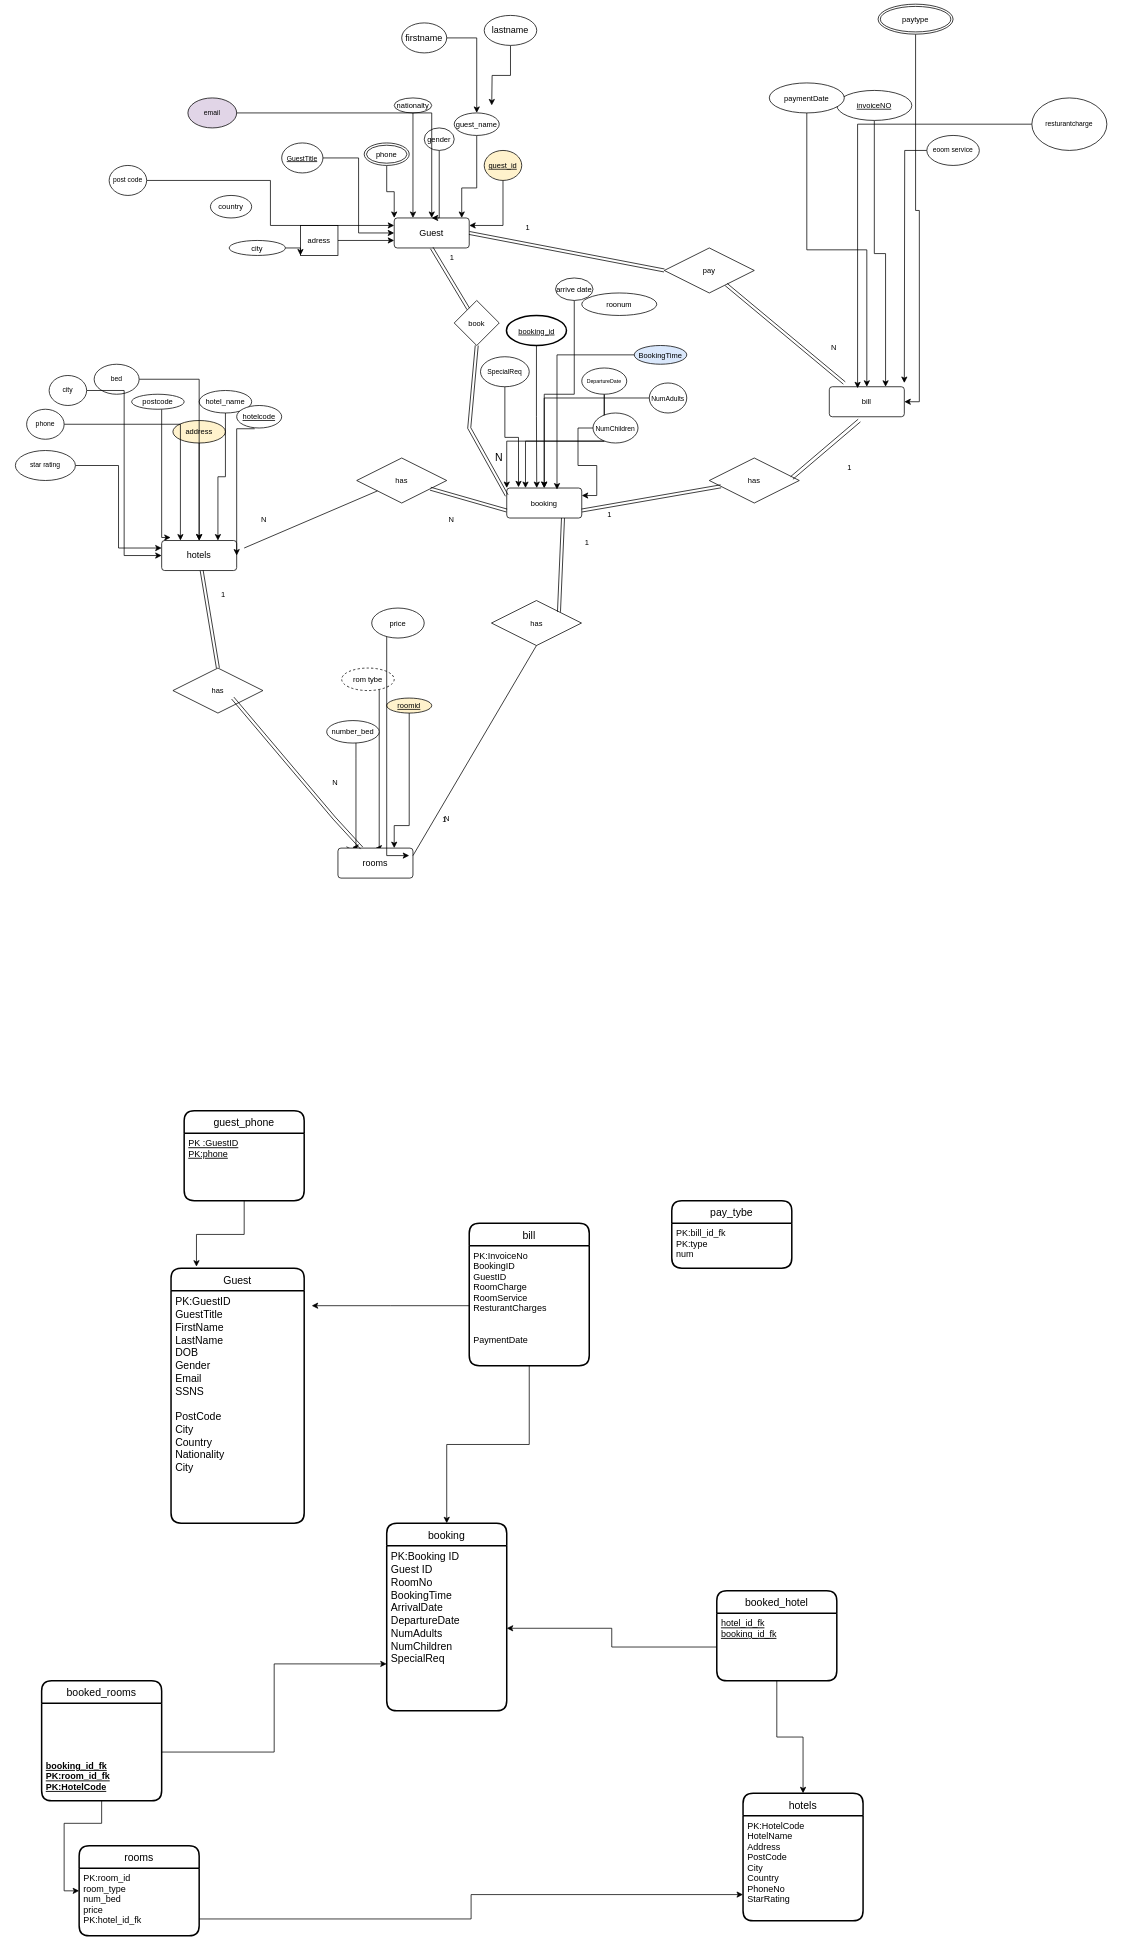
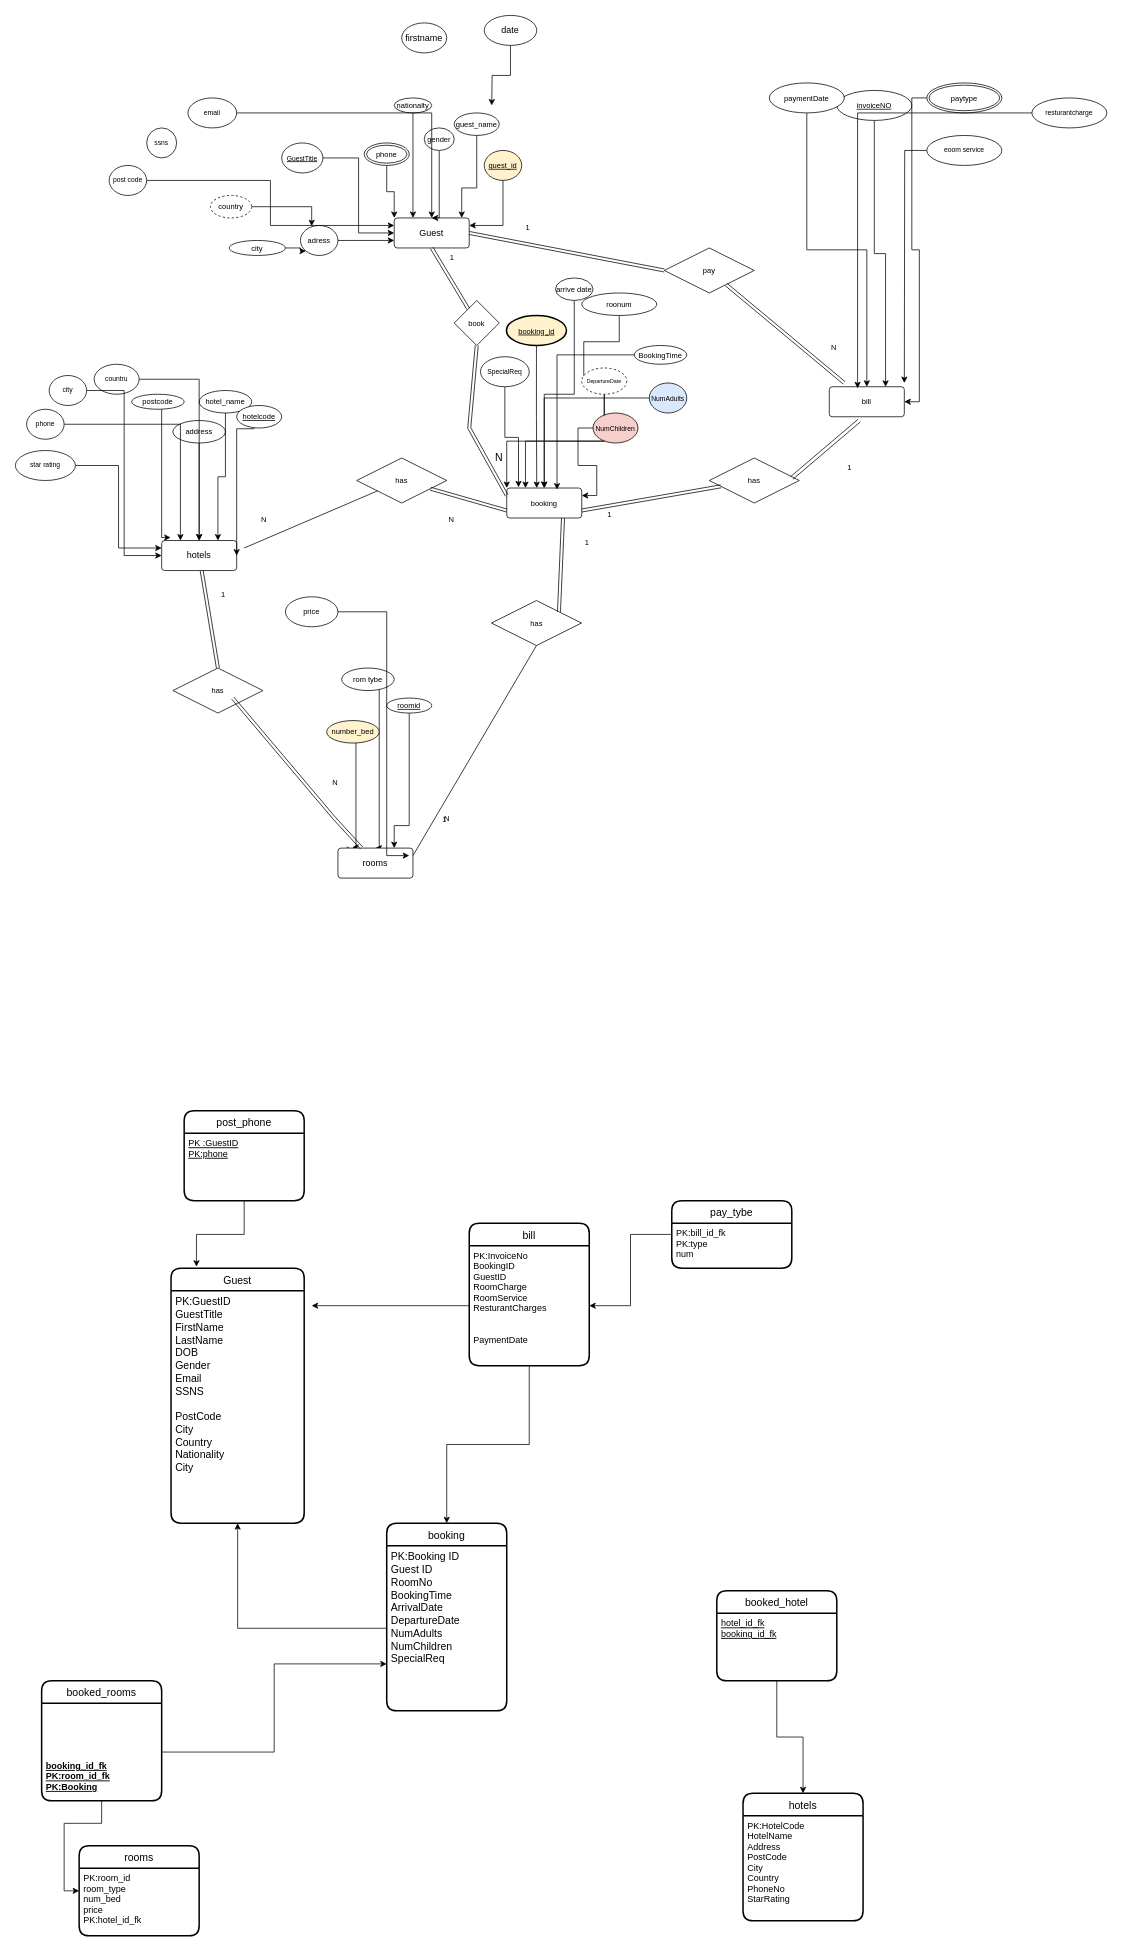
node "paytype": moved (915, 19) -> (964, 98)
node "lastname": label "lastname" -> "date"
edge "firstname" -> "guest_name": removed
node "email": fillcolor #e1d5e7 -> #ffffff
node "resturantcharge": size 75x53 -> 75x30
node "ssns": added
node "eoom service": size 53x30 -> 75x30
node "country": style solid -> dashed
edge "country" -> "adress": added
node "adress": shape rectangle -> ellipse
node "booking_id": fillcolor #ffffff -> #fff2cc
edge "roonum" -- "DepartureDate": added
node "BookingTime": fillcolor #dae8fc -> #ffffff
node "bed": label "bed" -> "countru"
node "DepartureDate": style solid -> dashed
node "NumAdults": fillcolor #ffffff -> #dae8fc
node "NumChildren": fillcolor #ffffff -> #f8cecc
node "address": fillcolor #fff2cc -> #ffffff
node "price": moved (398, 623) -> (312, 612)
node "rom tybe": style dashed -> solid
node "roomid": fillcolor #fff2cc -> #ffffff
node "number_bed": fillcolor #ffffff -> #fff2cc
node "guest_phone": label "guest_phone" -> "post_phone"
edge "pay_tybe" -> "PK:InvoiceNo BookingID GuestID RoomCharge RoomService ResturantCharges PaymentDate": added
edge "PK:Booking ID Guest ID RoomNo BookingTime ArrivalDate DepartureDate NumAdults NumChildren SpecialReq" -> "PK:GuestID GuestTitle FirstName LastName DOB Gender Email SSNS PostCode City Country Nationality City": added
edge "hotel_id_fk booking_id_fk" -> "PK:Booking ID Guest ID RoomNo BookingTime ArrivalDate DepartureDate NumAdults NumChildren SpecialReq": removed
node "booking_id_fk PK:room_id_fk PK:HotelCode": label "booking_id_fk PK:room_id_fk PK:HotelCode" -> "booking_id_fk PK:room_id_fk PK:Booking"
edge "PK:room_id room_type num_bed price PK:hotel_id_fk" -> "PK:HotelCode HotelName Address PostCode City Country PhoneNo StarRating": removed
